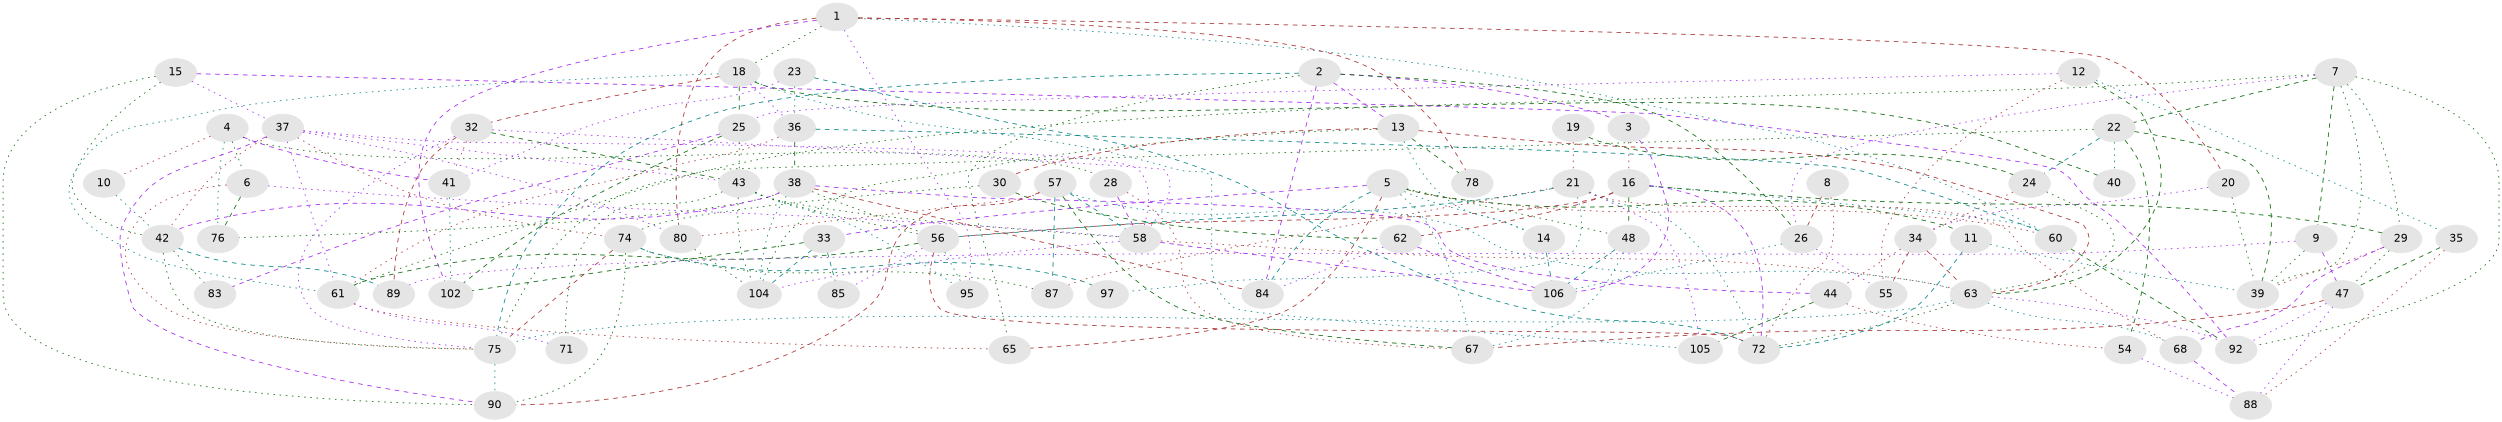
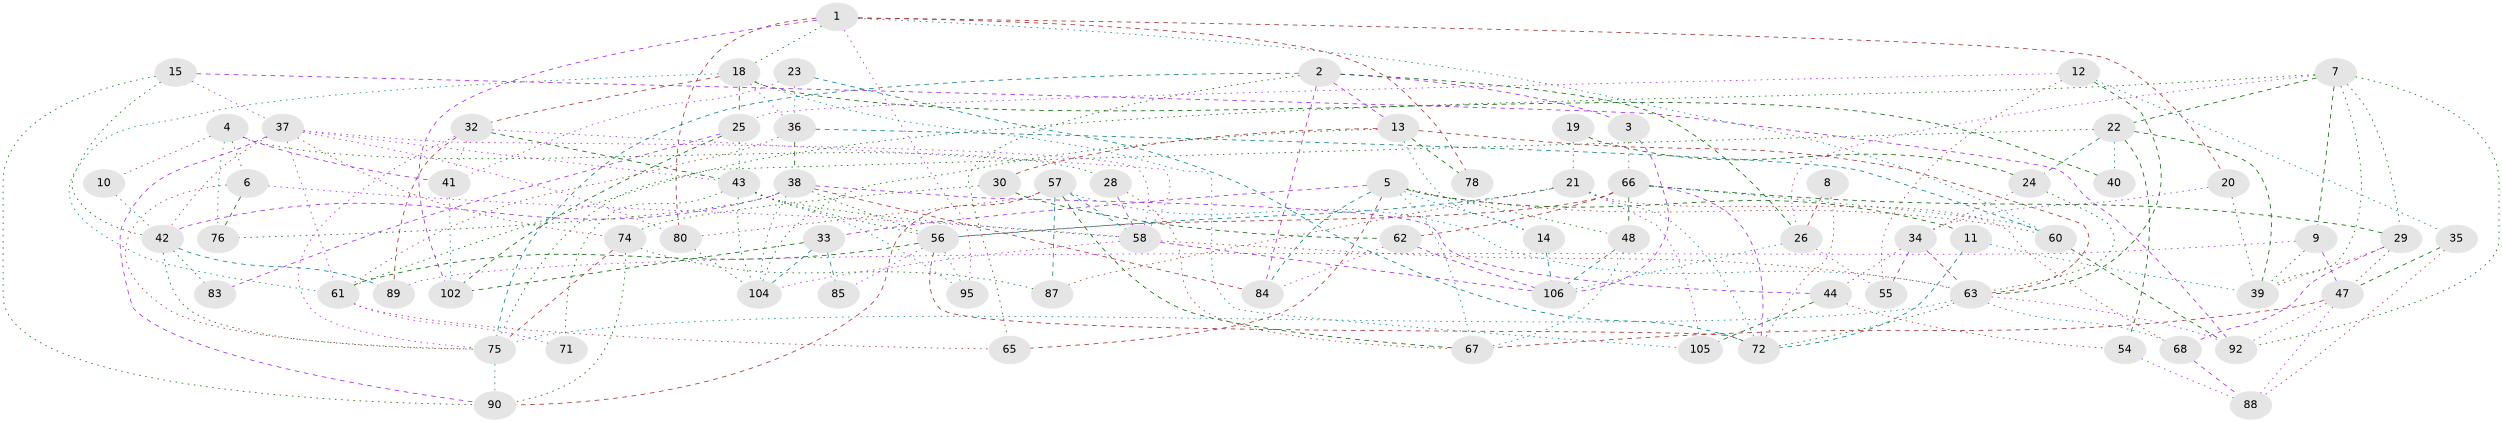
node "16": label "16" -> "66"
node "97": removed
